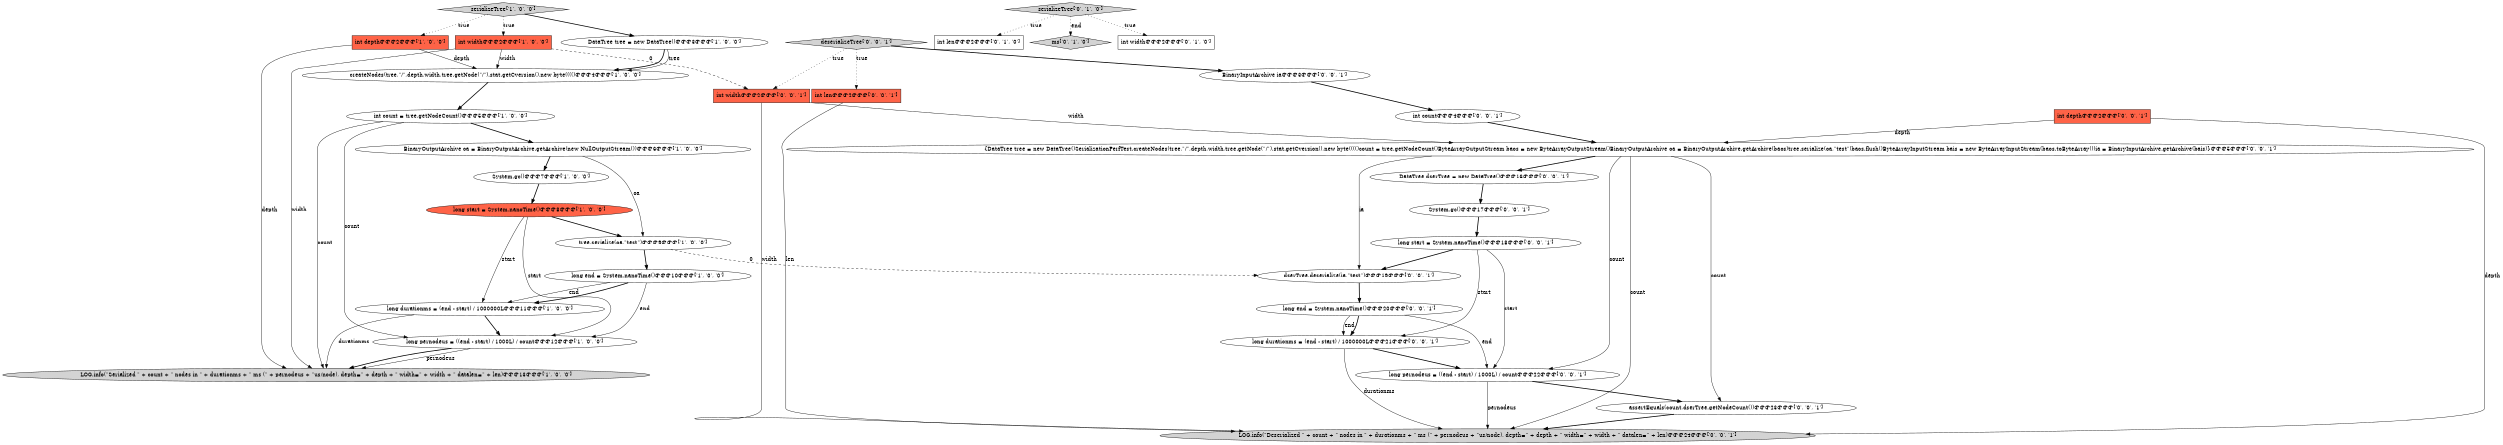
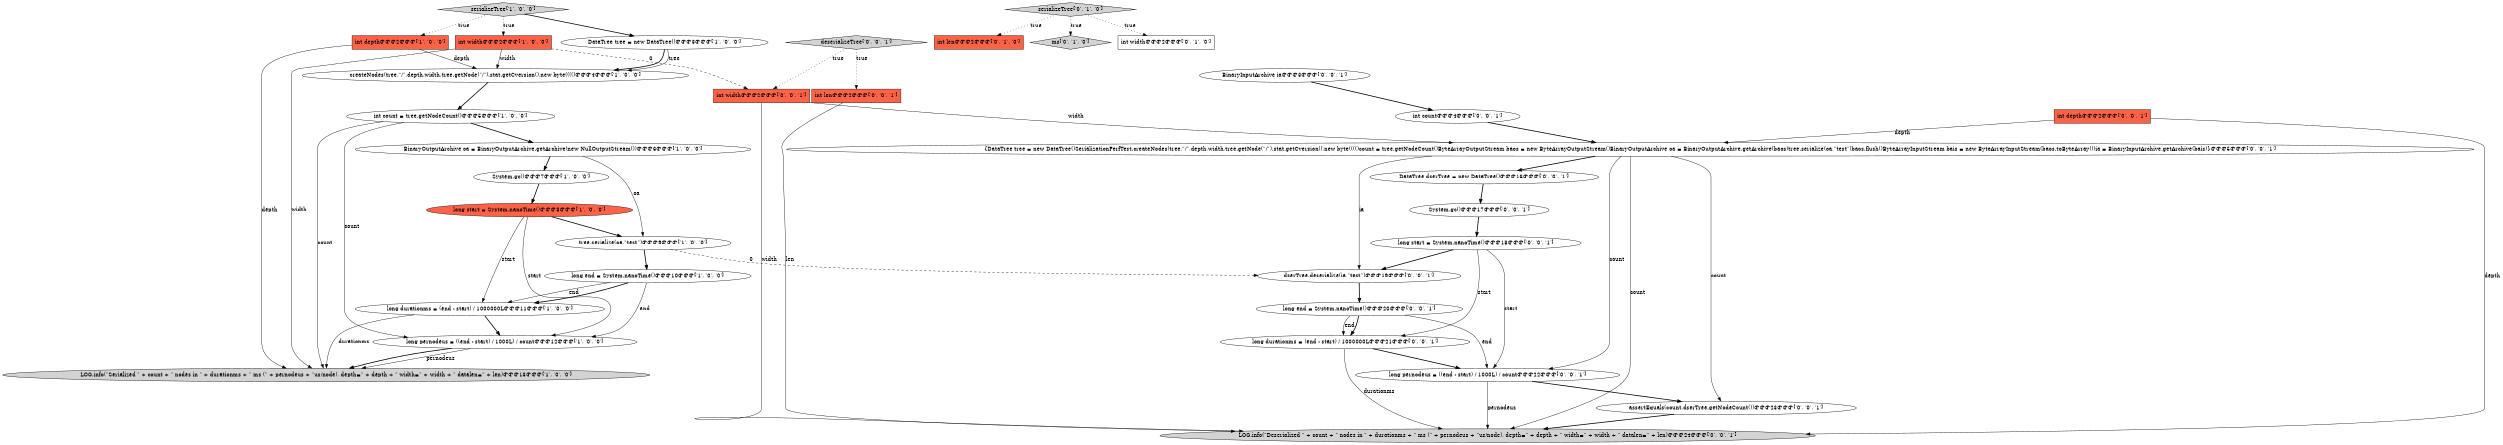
edge "serializeTree['0', '1', '0']" -> "ms['0', '1', '0']": label "end" -> "true"
node "int len@@@2@@@['0', '1', '0']": fillcolor white -> tomato
edge "deserializeTree['0', '0', '1']" -> "BinaryInputArchive ia@@@3@@@['0', '0', '1']": removed
